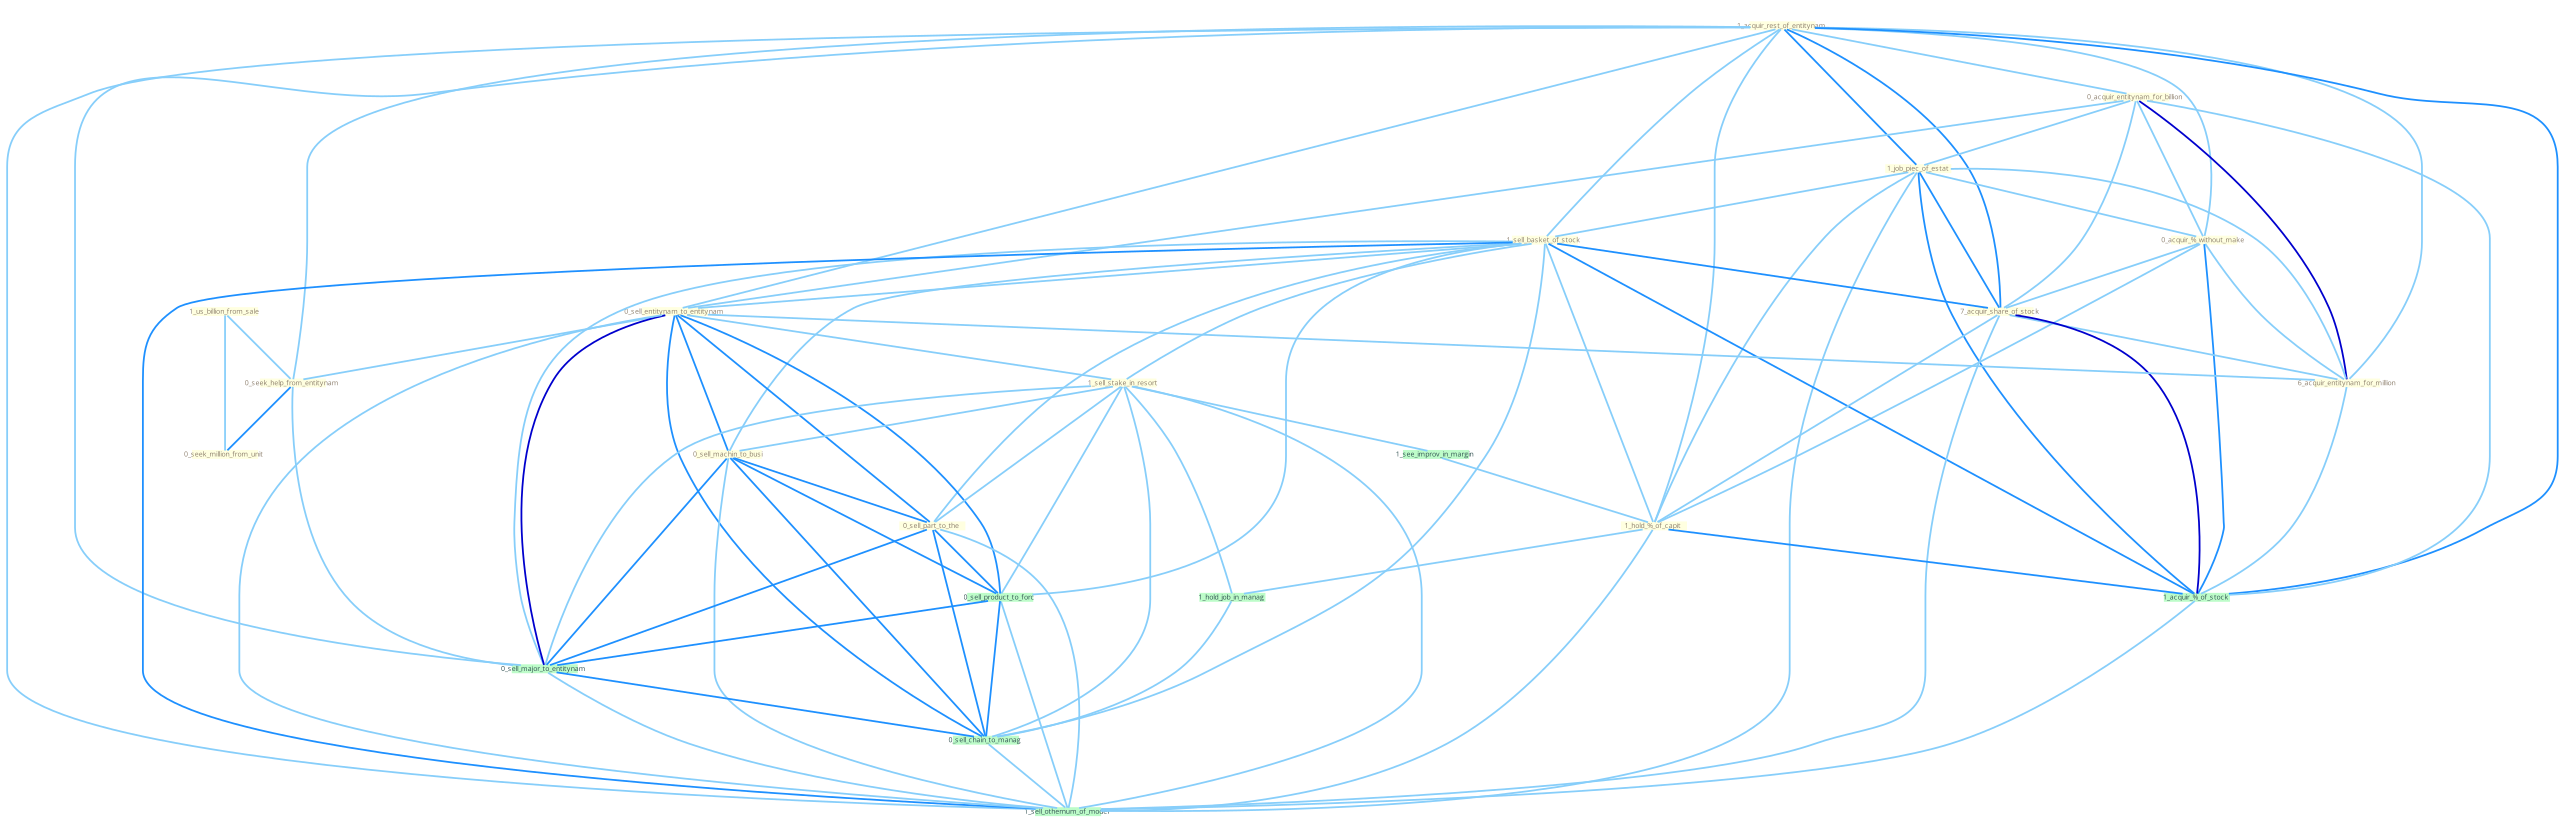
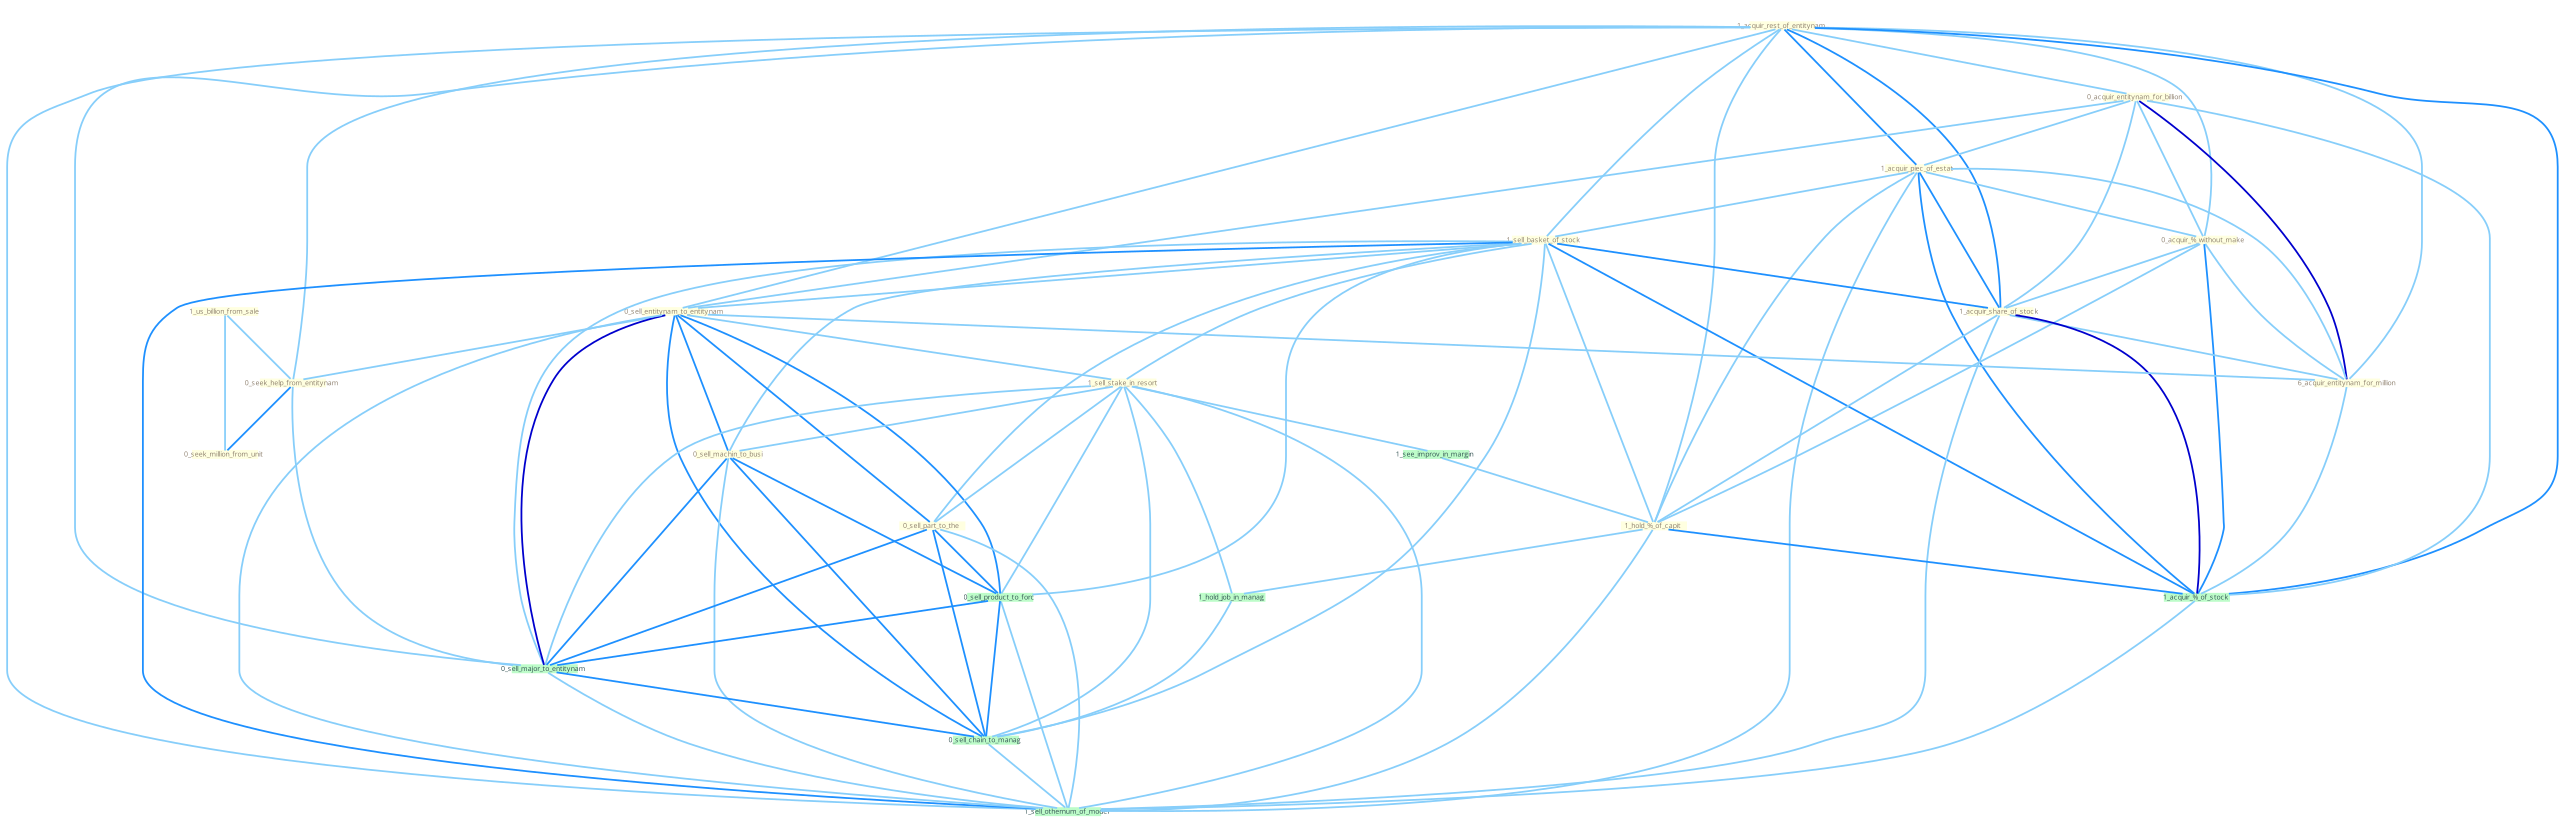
node "1_job_piec_of_estat": label "1_job_piec_of_estat" -> "1_acquir_piec_of_estat"
node "7_acquir_share_of_stock": label "7_acquir_share_of_stock" -> "1_acquir_share_of_stock"
edge "0_sell_machin_to_busi" -- "0_sell_part_to_the": removed
